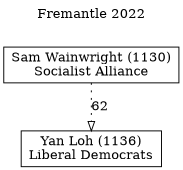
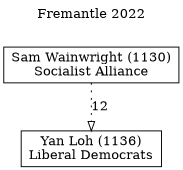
edge "Sam Wainwright (1130) Socialist Alliance" -> "Yan Loh (1136) Liberal Democrats": label "62" -> "12"
